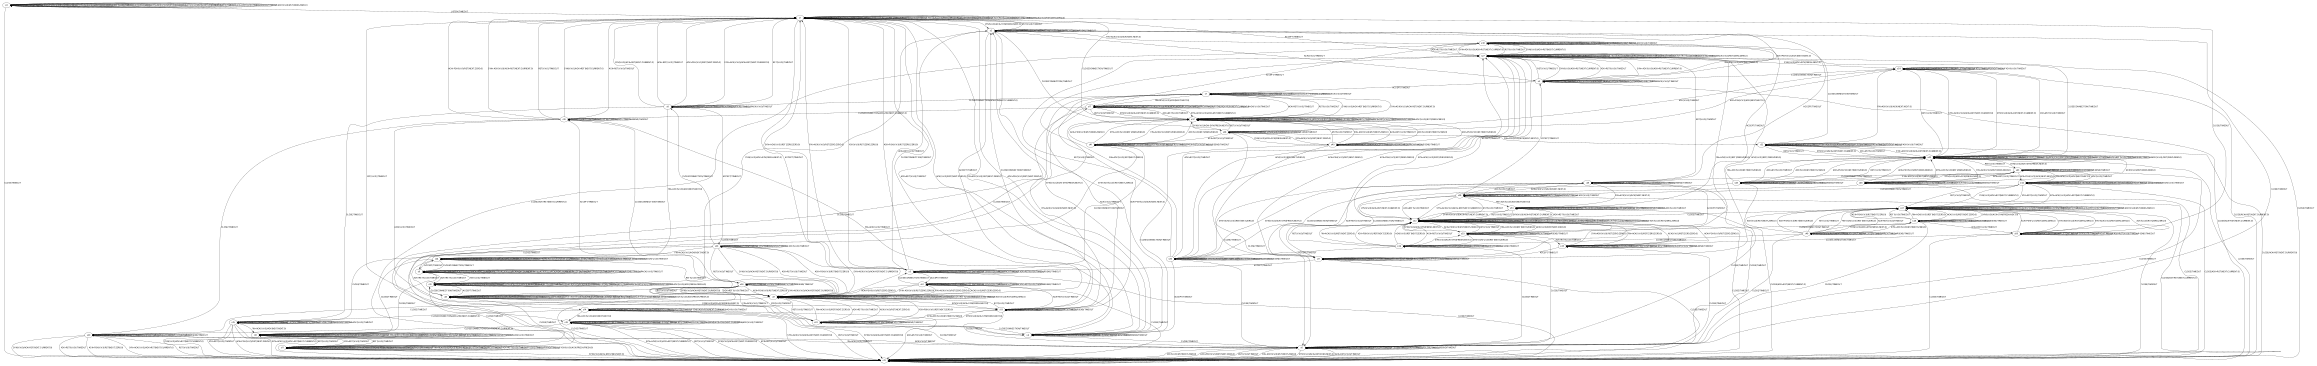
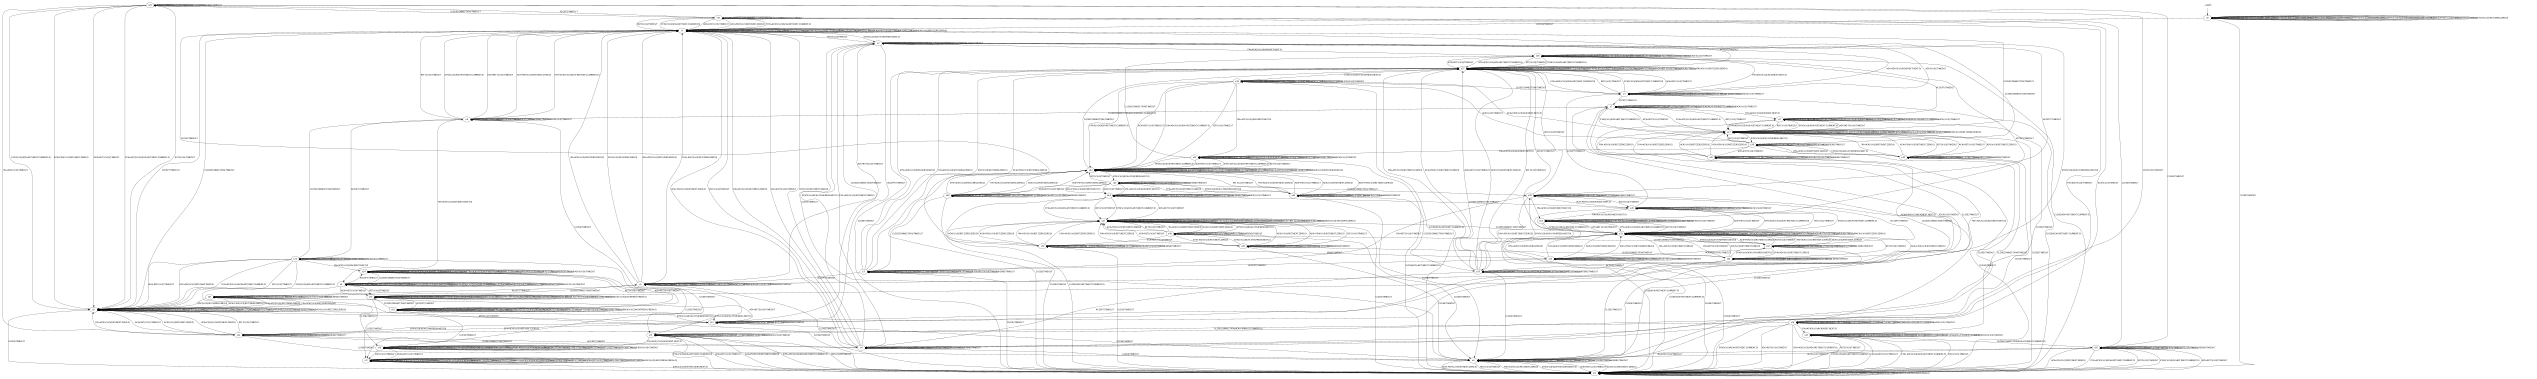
node "__start0": added
edge "s17" -> "s19": removed, label "CLOSECONNECTION/ACK+FIN(NEXT,CURRENT,0)"
edge "s47" -> "s32": label "CLOSE/TIMEOUT" -> "CLOSECONNECTION/TIMEOUT"
edge "s50" -> "s35": label "CLOSECONNECTION/TIMEOUT" -> "SEND/TIMEOUT"
edge "s43" -> "s6": removed, label "CLOSE/TIMEOUT"
edge "s4" -> "s22": added, label "ACCEPT/TIMEOUT"
